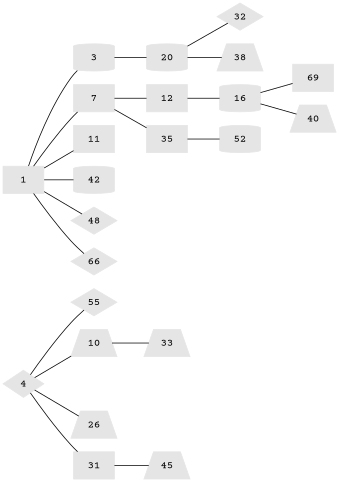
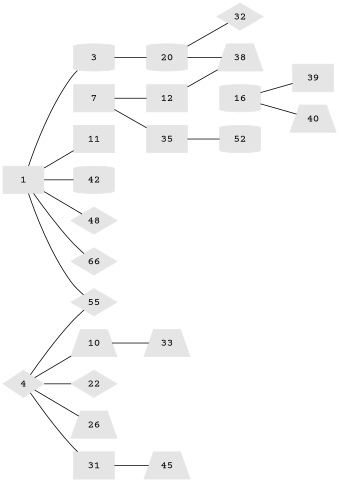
node "69": label "69" -> "39"
edge "12" -- "16": now "12" -- "38"
edge "7" -- "1": now "55" -- "1"
node "22": added
